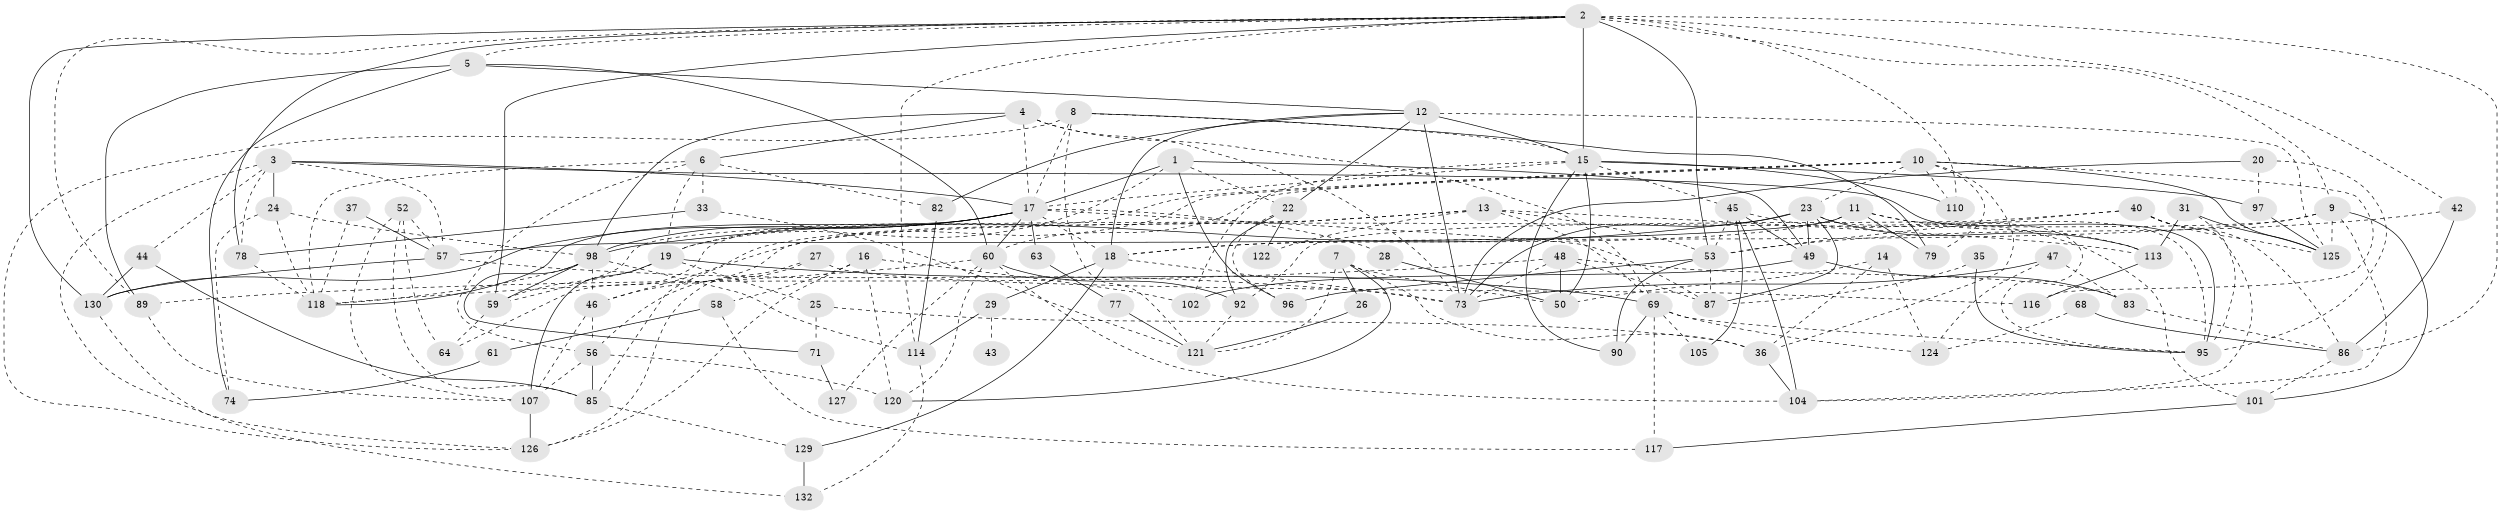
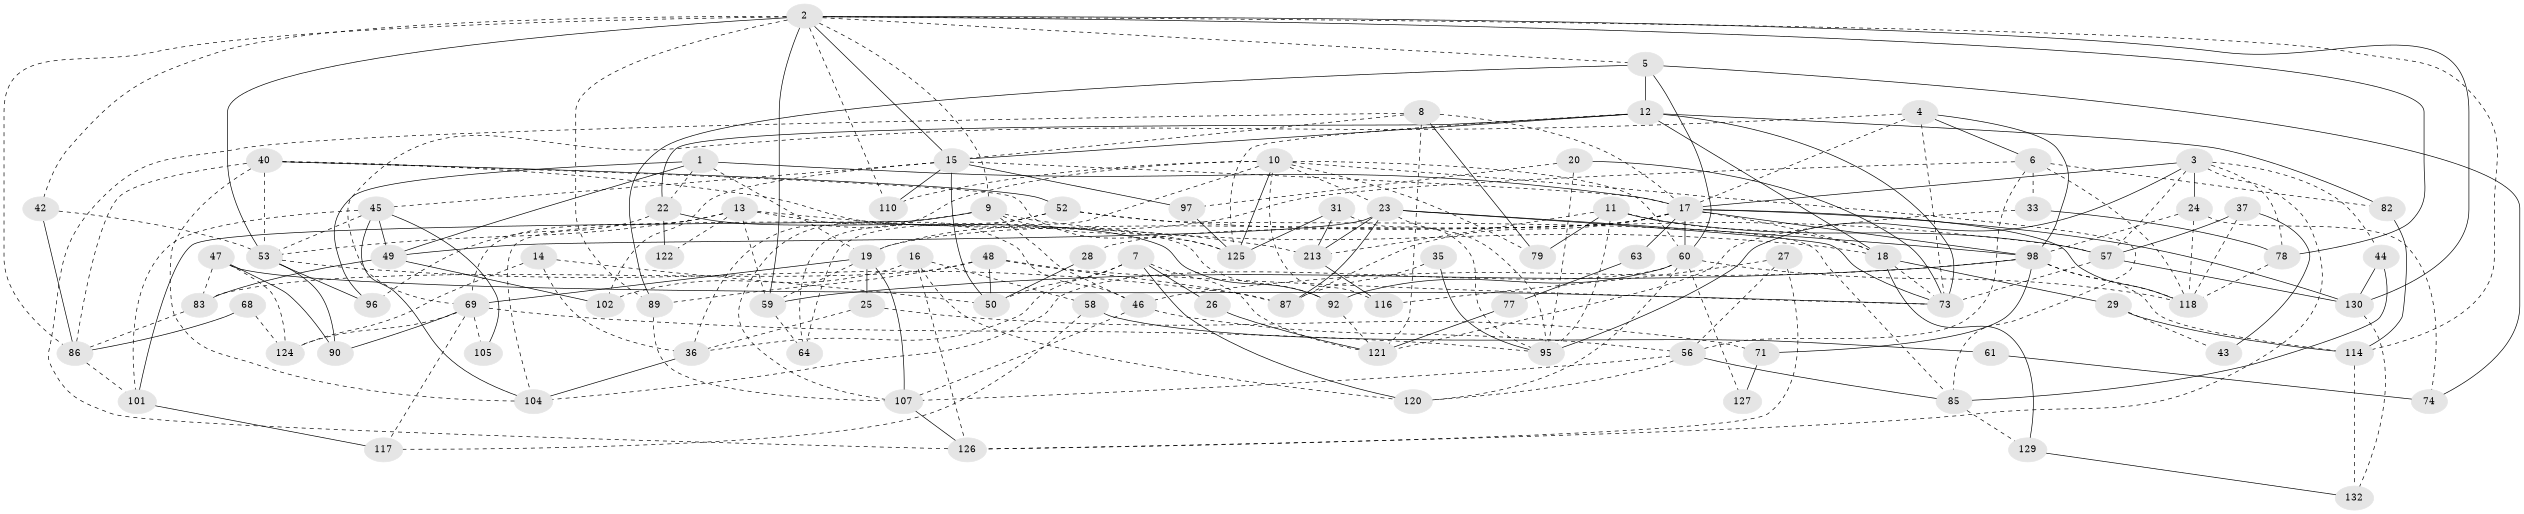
edge "40" -- "52": added
node "113": label "113" -> "213"
edge "37" -- "43": added
edge "15" -- "90": now "47" -- "90"
edge "19" -- "25": style dashed -> solid
